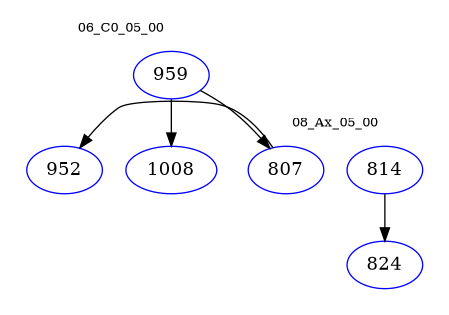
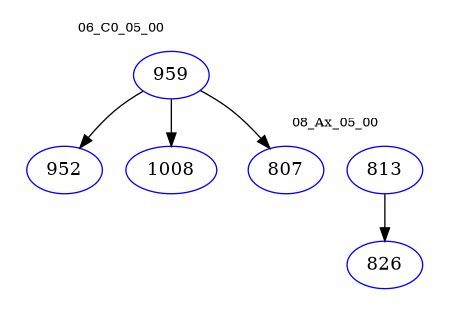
edge "807" -> "952": now "959" -> "952"
node "814": label "814" -> "813"
node "824": label "824" -> "826"
